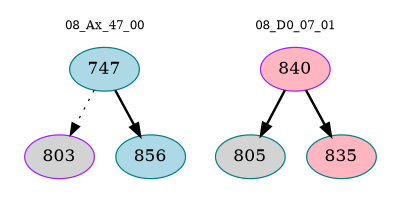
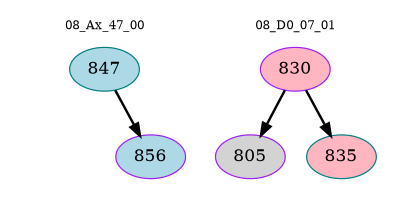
node "747": label "747" -> "847"
node "840": label "840" -> "830"
node "803": removed
node "856": color teal -> purple
node "805": color teal -> purple
